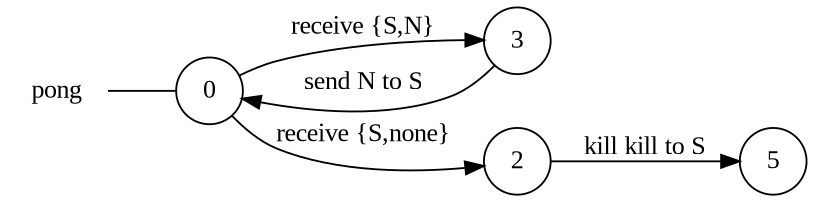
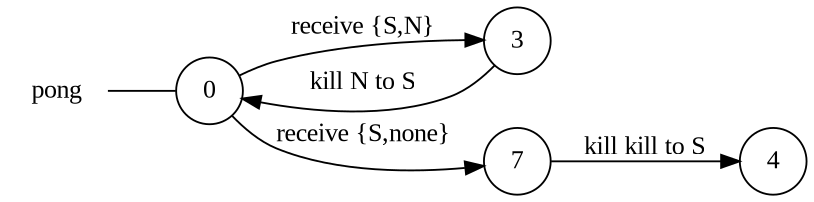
edge "3" -> "0": label "send N to S" -> "kill N to S"
node "2": label "2" -> "7"
node "5": label "5" -> "4"
